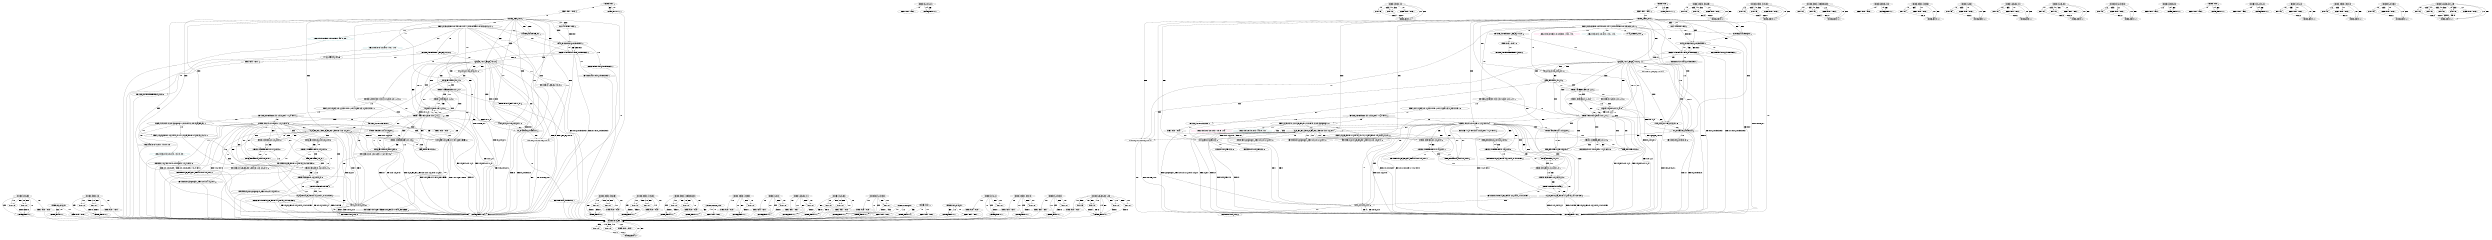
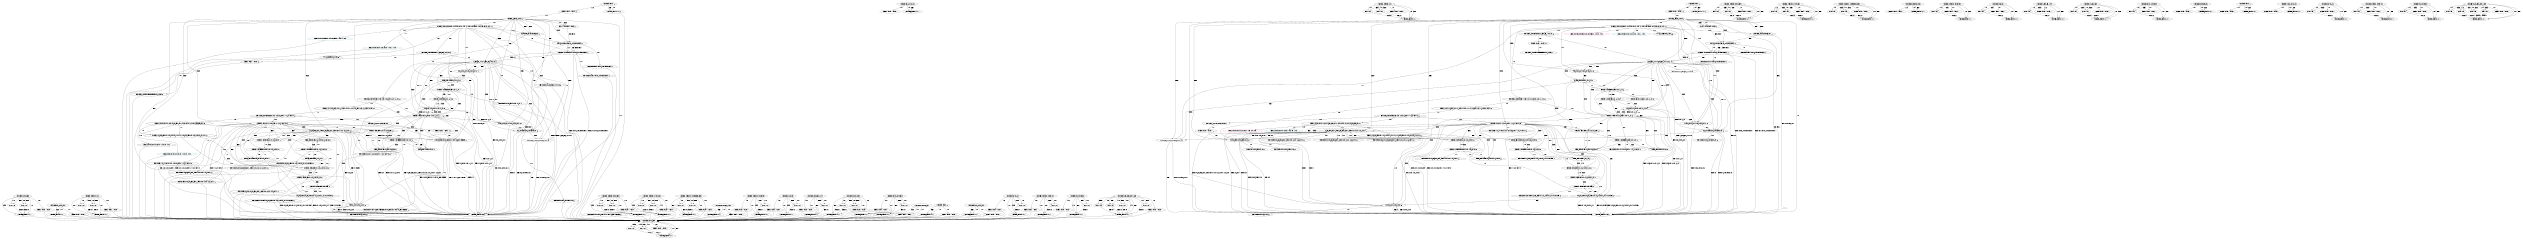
node "(IDENTIFIER,mnt,umount_tree(mnt, UMOUNT_CONNECTED))": added
